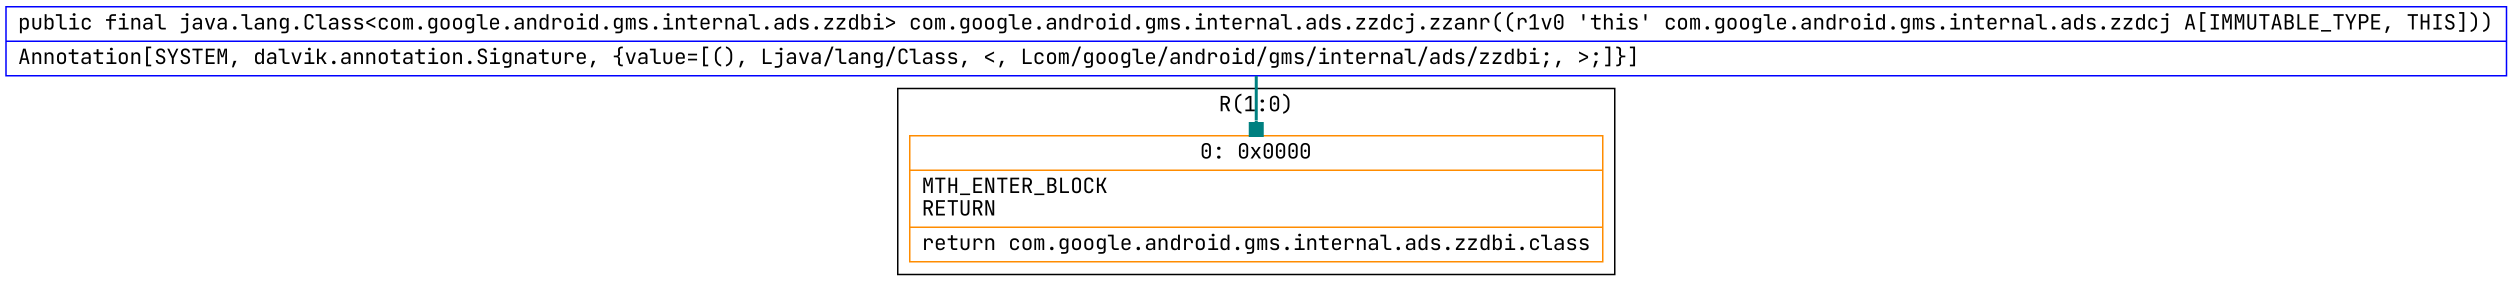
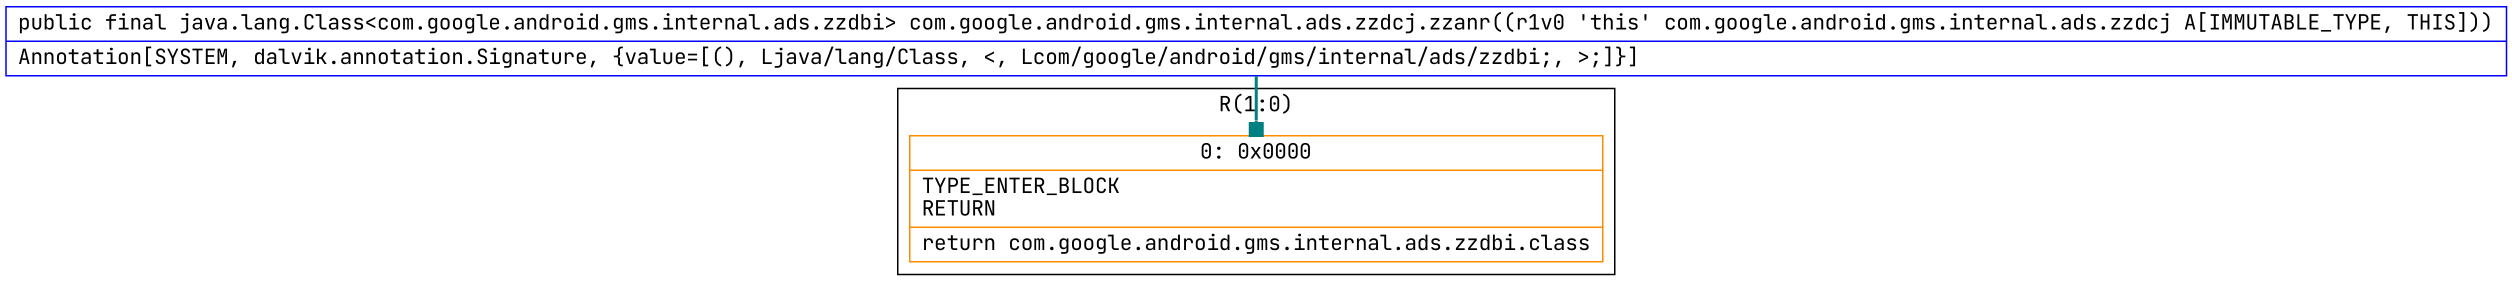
node "0: 0x0000": text "MTH_ENTER_BLOCK" -> "TYPE_ENTER_BLOCK"
